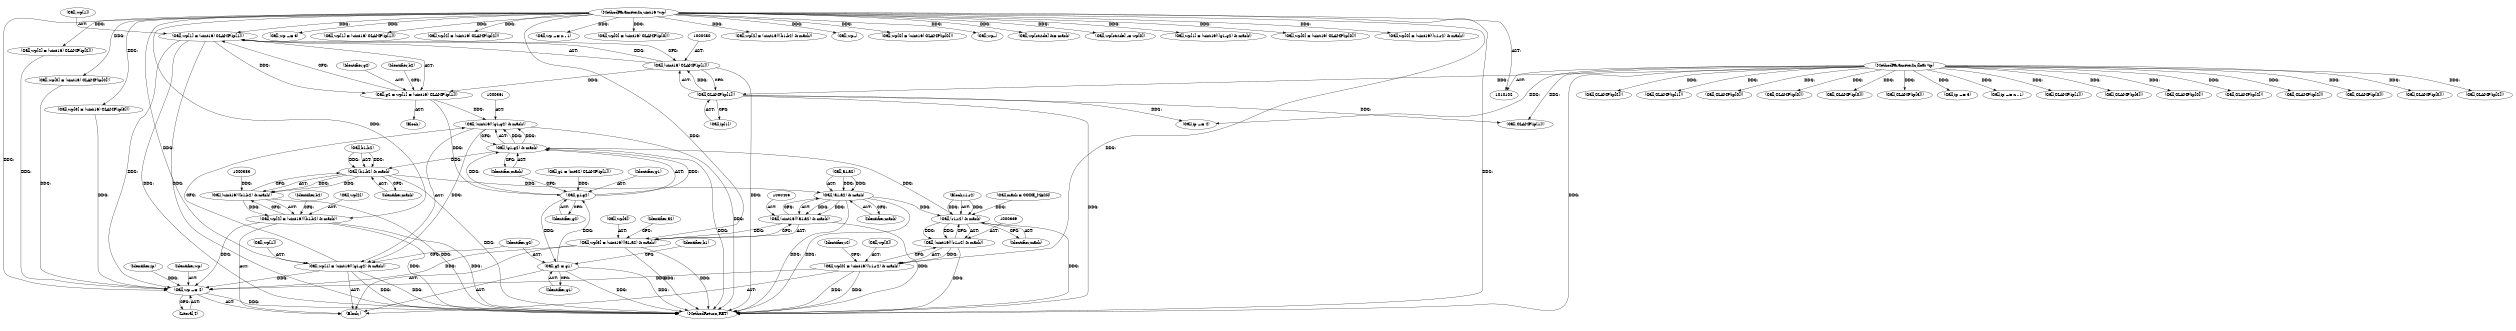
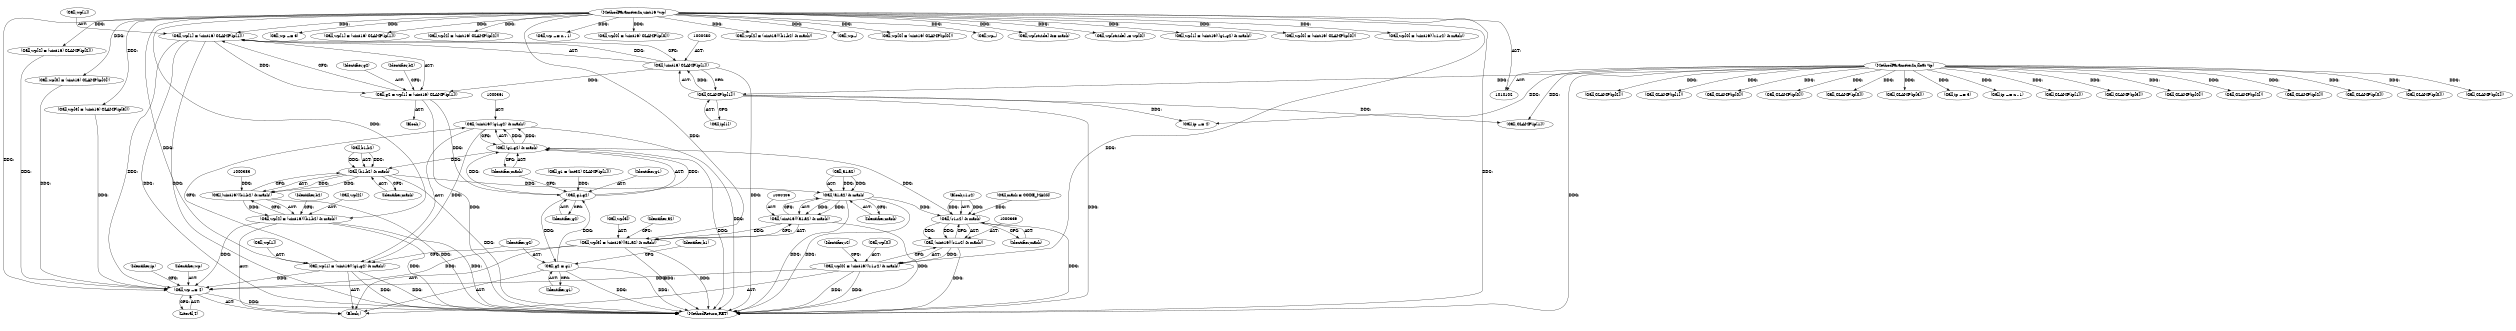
edge "(Call,g2 = wp[1] = (uint16) CLAMP(ip[1]))" -> "(Call,(uint16)((g1-g2) & mask))": now "(Call,g2 = wp[1] = (uint16) CLAMP(ip[1]))" -> "(MethodReturn,RET)"
edge "(Identifier,ip)" -> "(Call,wp += 4)": label "DDG: " -> "CFG: "
